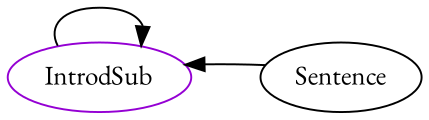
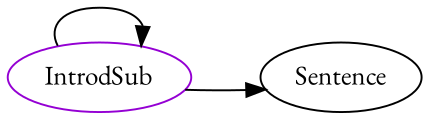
edge "Sentence" -> "IntrodSub": reversed
